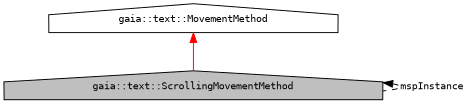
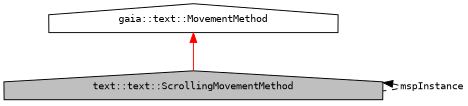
node "gaia::text::ScrollingMovementMethod": label "gaia::text::ScrollingMovementMethod" -> "text::text::ScrollingMovementMethod"
